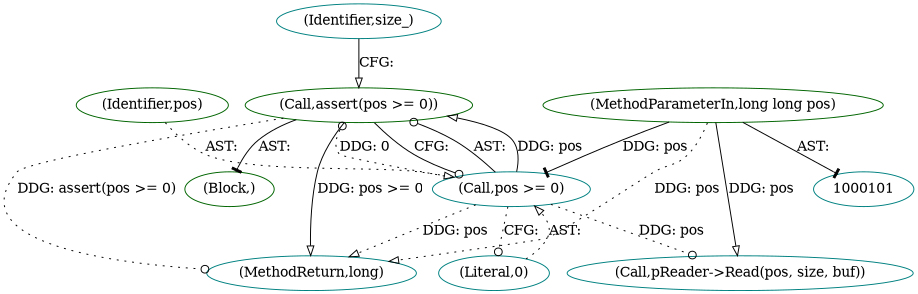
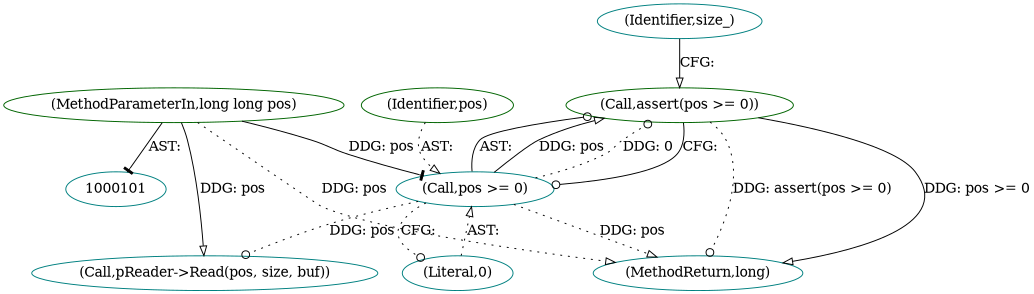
node "(Block,)": removed
